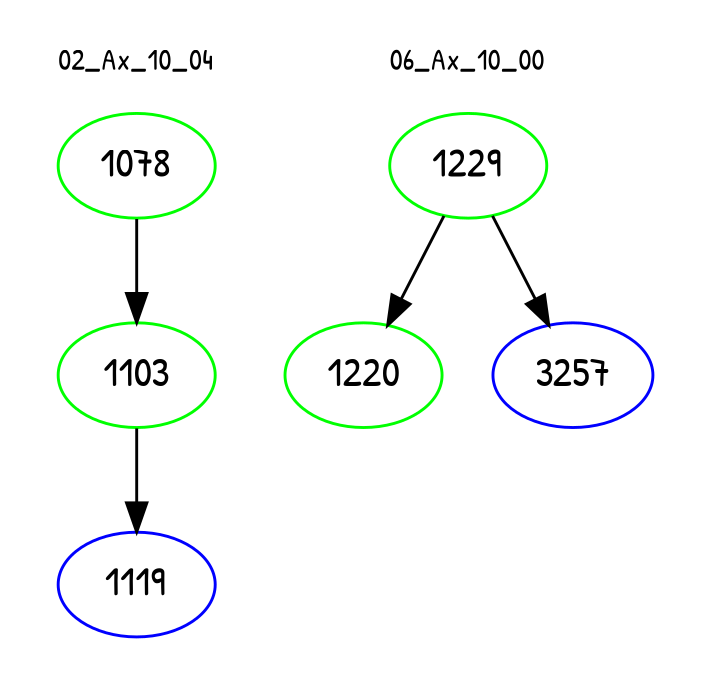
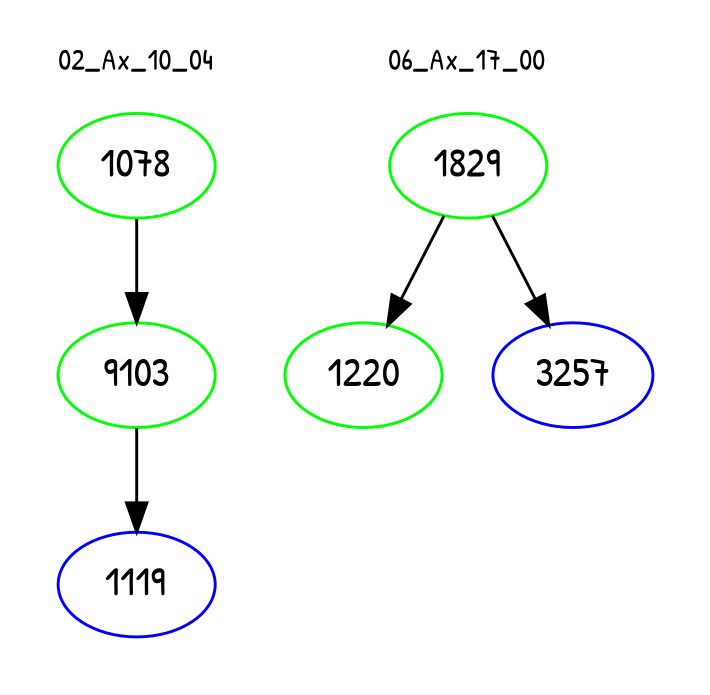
cluster "06_Ax_10_00": label "06_Ax_10_00" -> "06_Ax_17_00"
node "1229": label "1229" -> "1829"
node "1103": label "1103" -> "9103"
